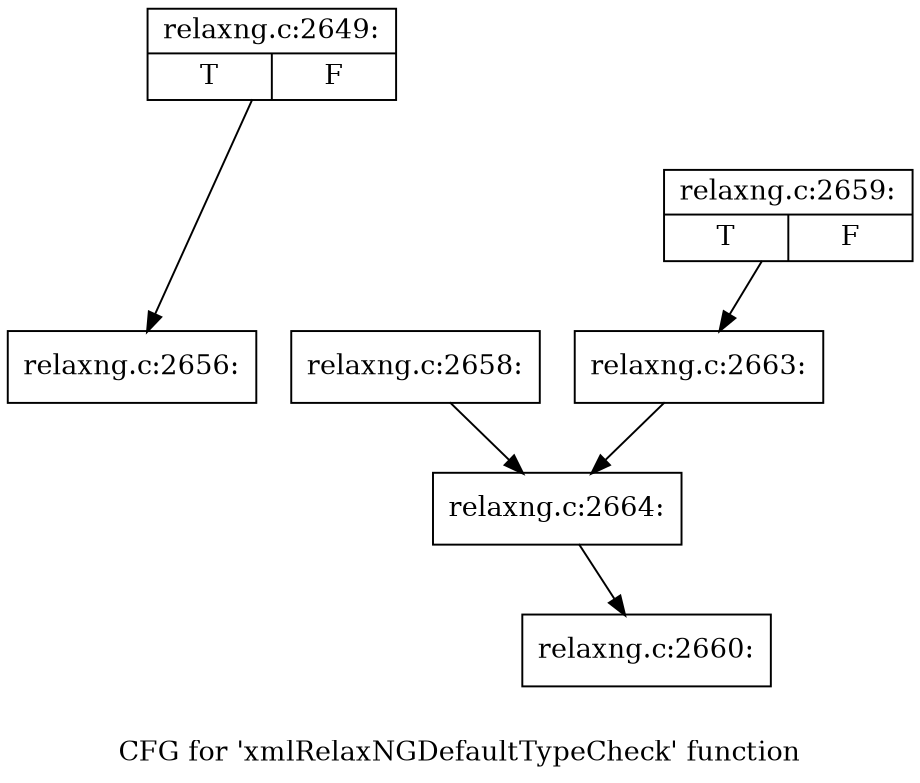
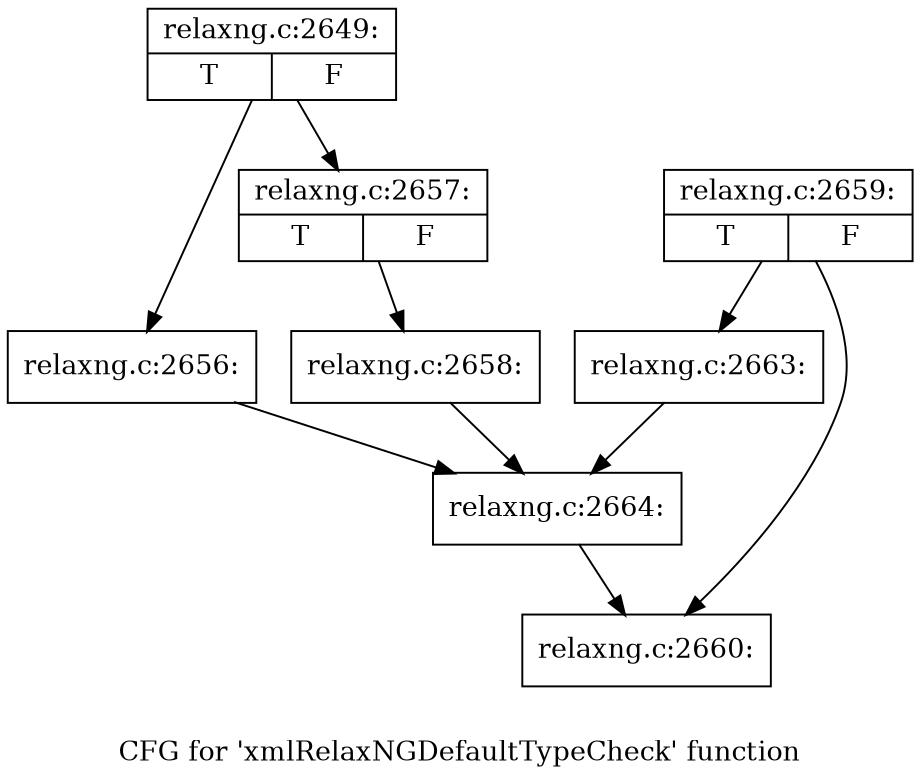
node "relaxng.c:2657:": added
edge "relaxng.c:2656:" -> "relaxng.c:2664:": added
edge "relaxng.c:2659:" -> "relaxng.c:2660:": added
